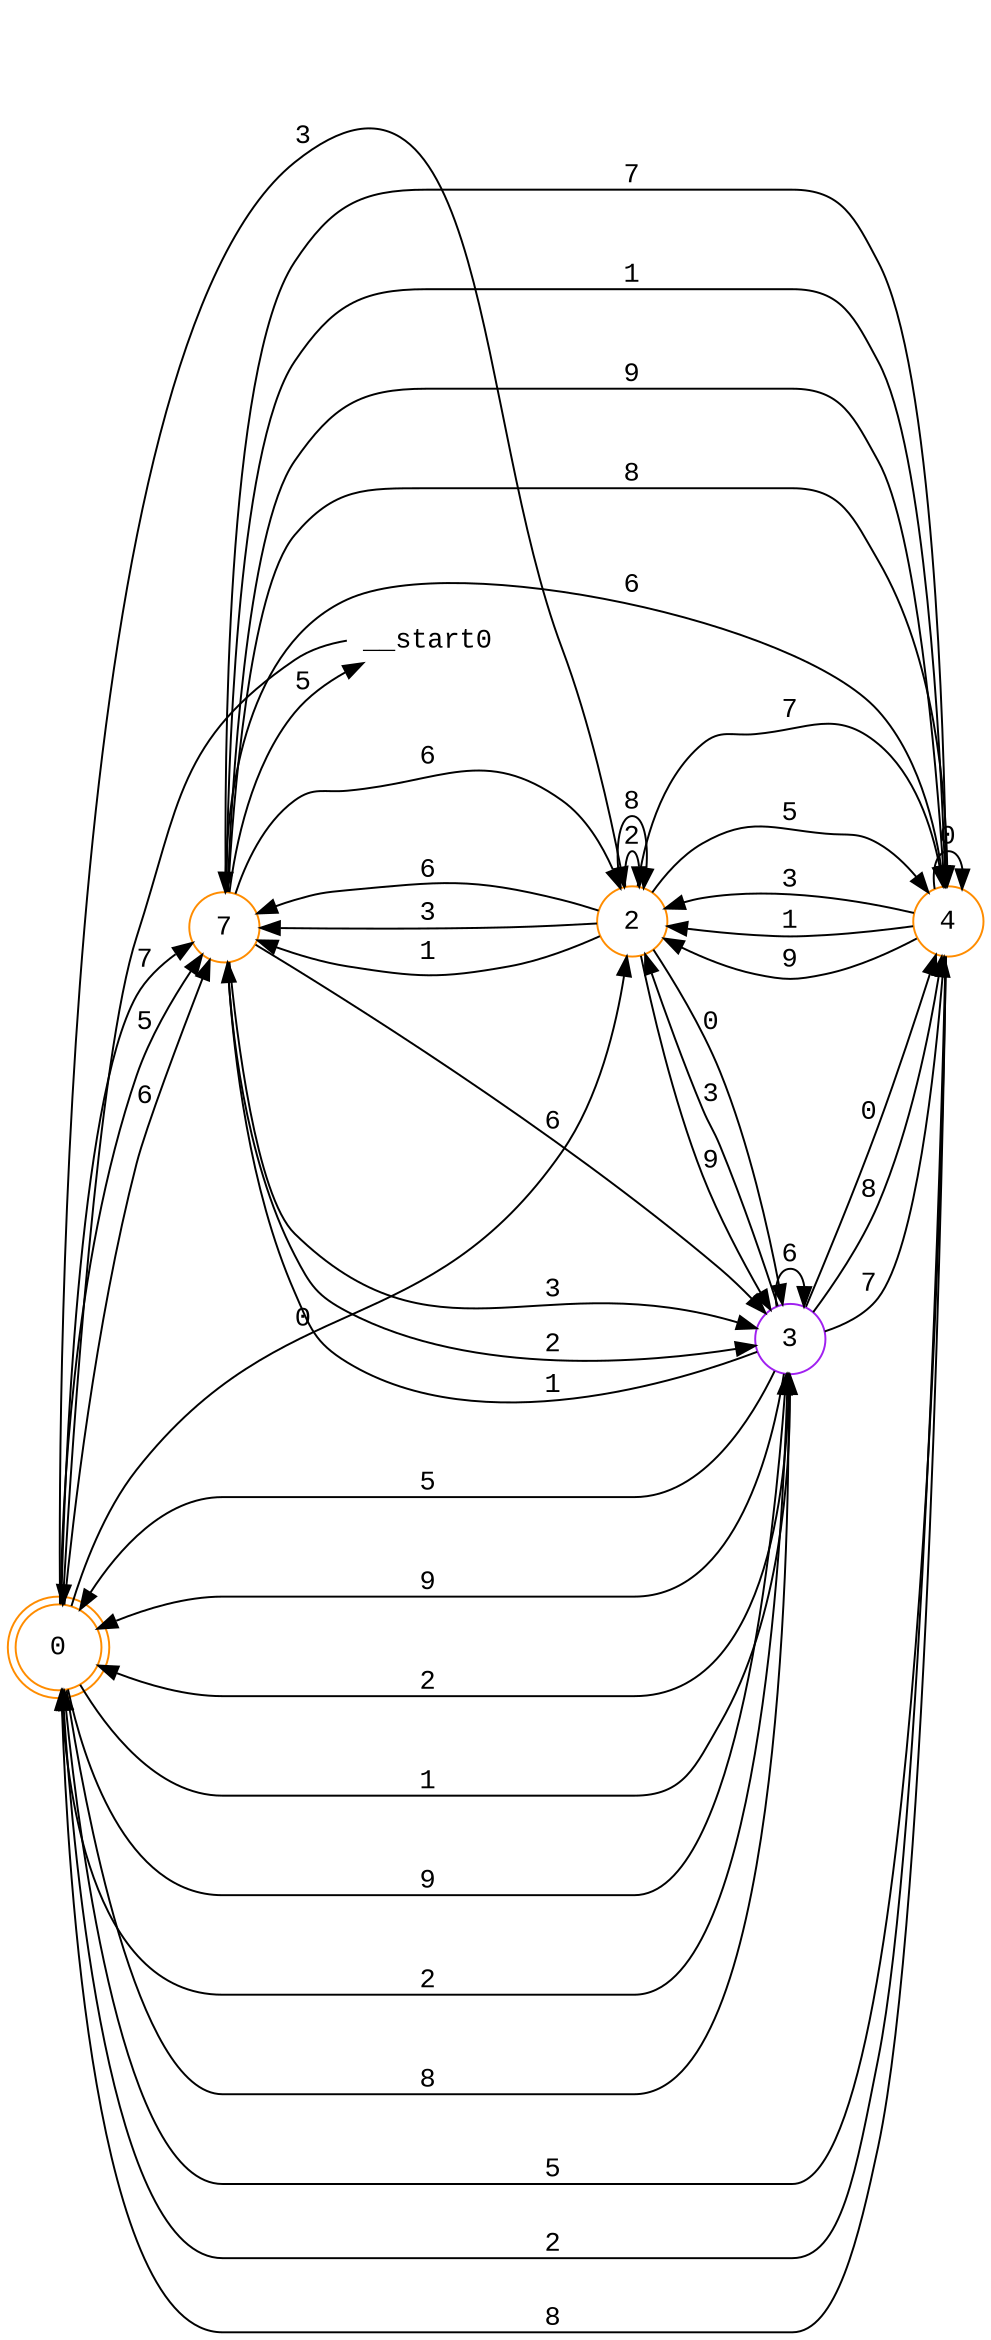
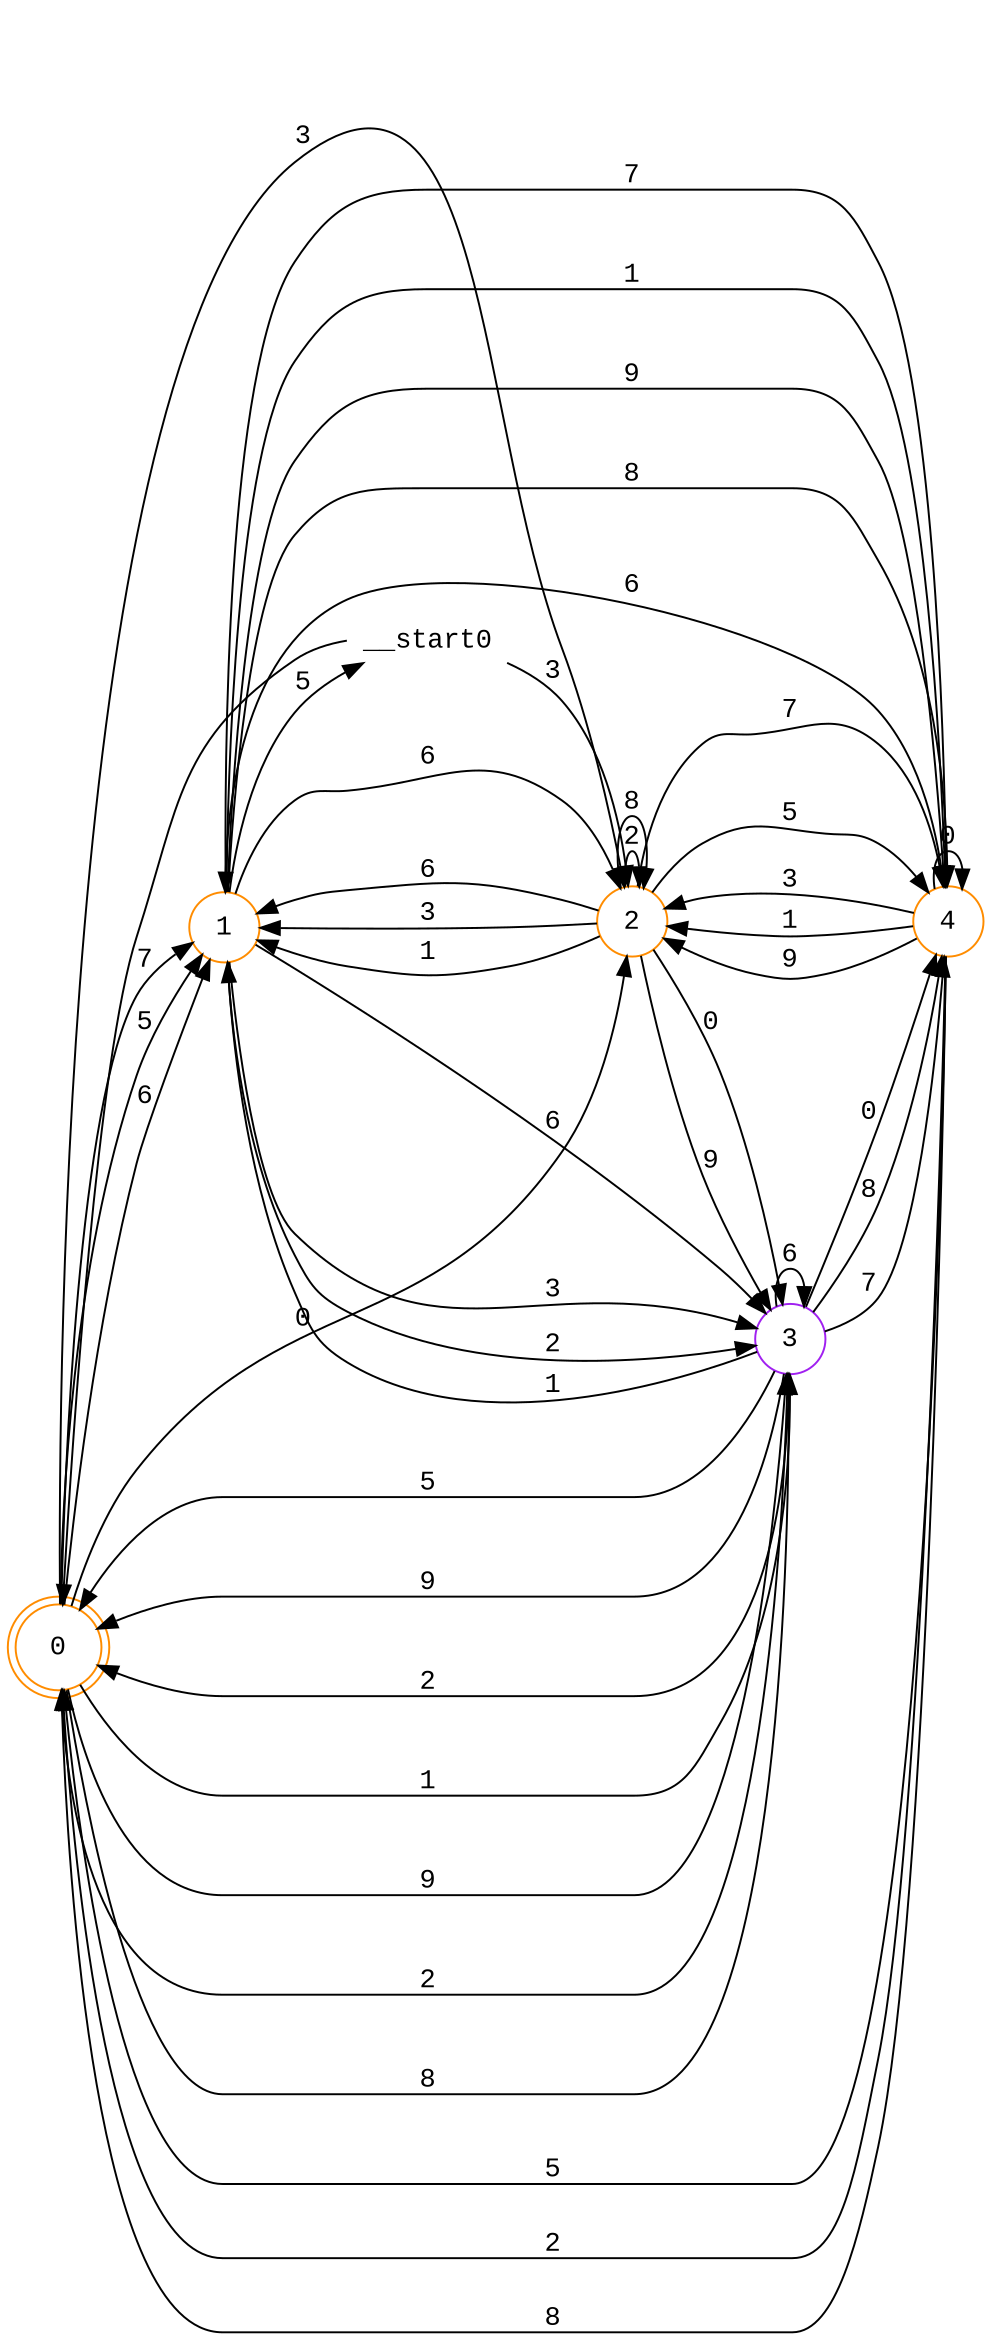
node "7": label "7" -> "1"
edge "3" -> "2": now "__start0" -> "2"
